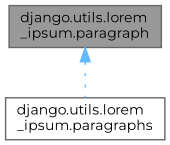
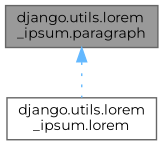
node "django.utils.lorem _ipsum.paragraphs": label "django.utils.lorem _ipsum.paragraphs" -> "django.utils.lorem _ipsum.lorem"
